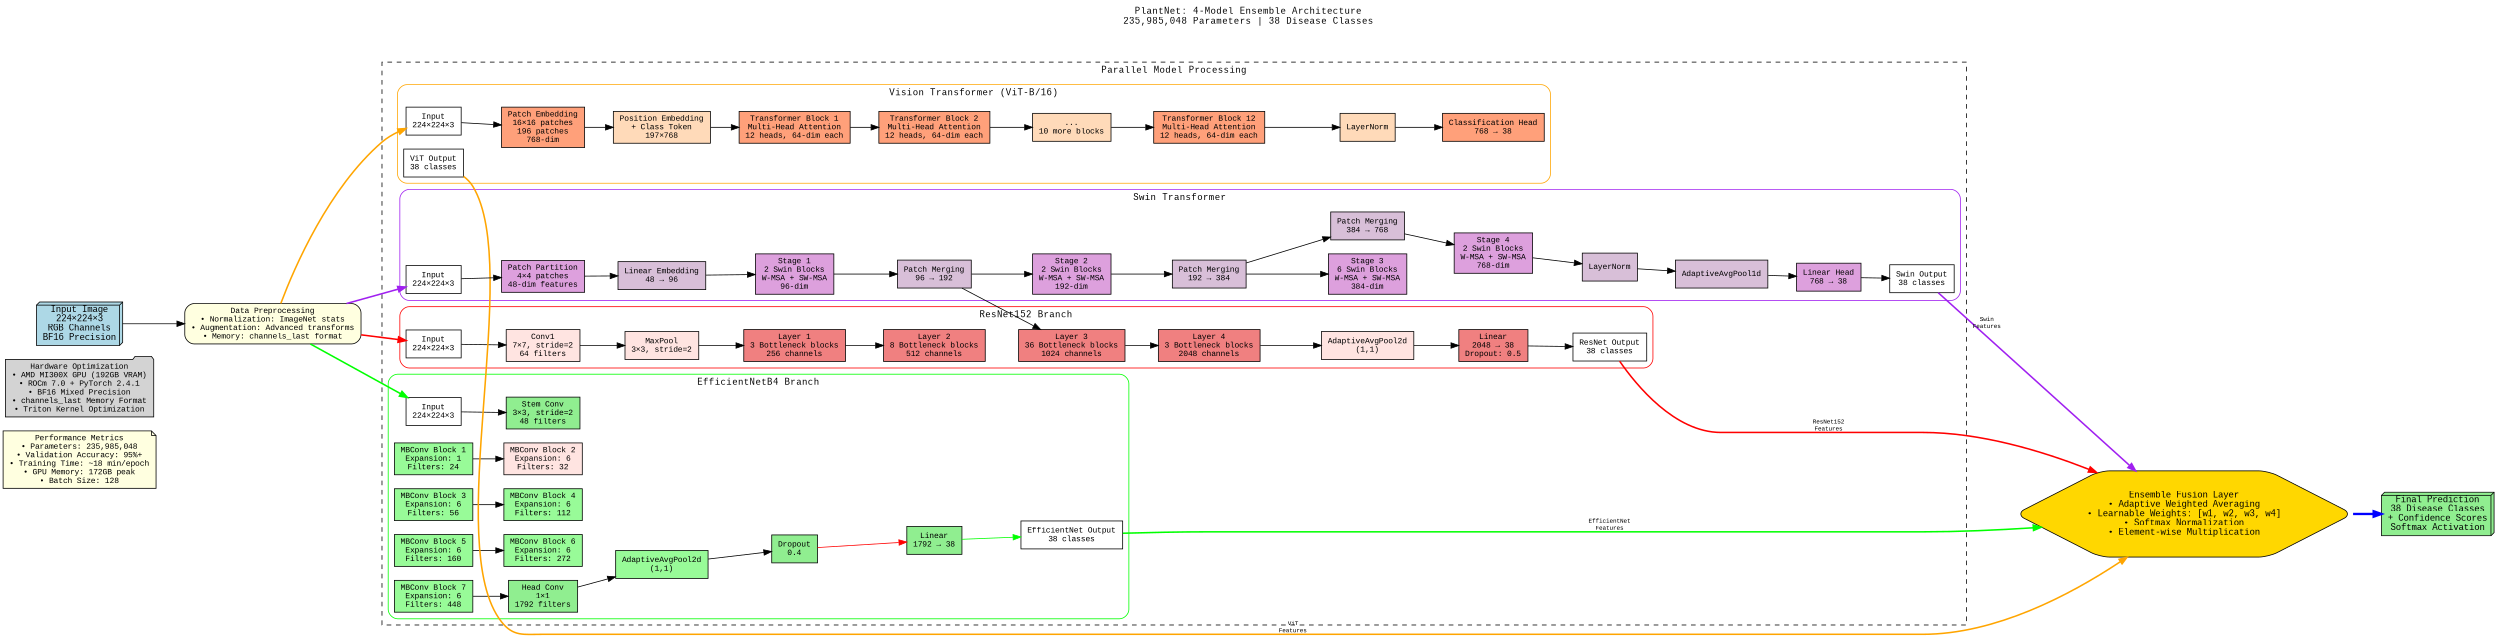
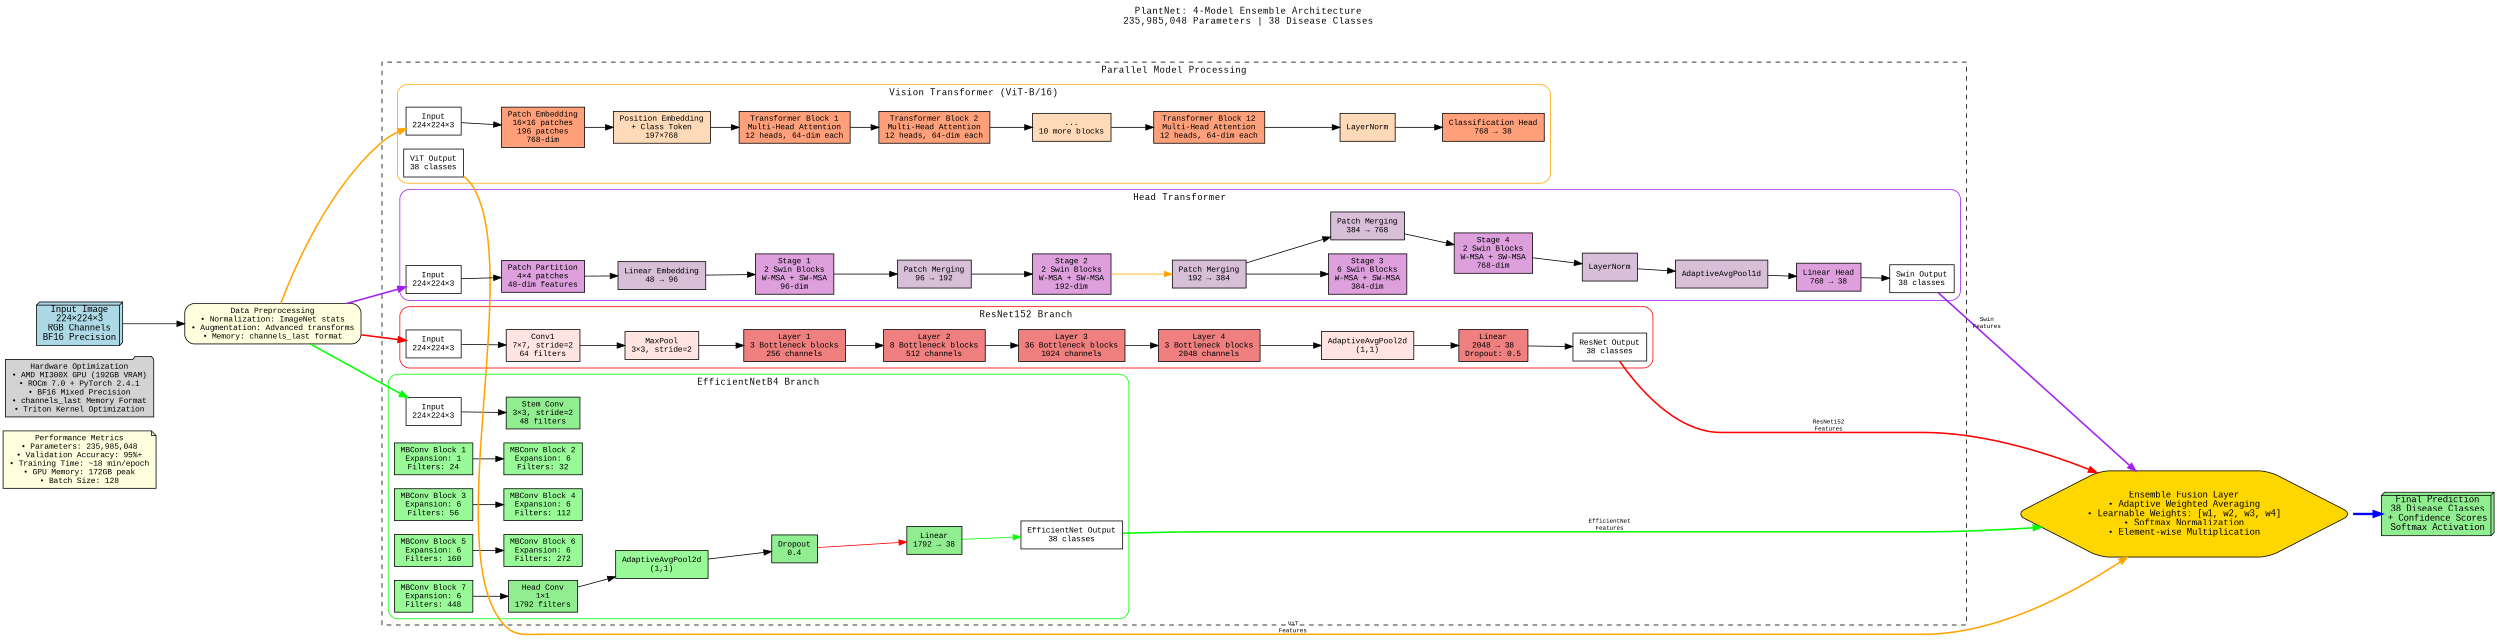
cluster "Swin Transformer": label "Swin Transformer" -> "Head Transformer"
edge "Stage 2 2 Swin Blocks W-MSA + SW-MSA 192-dim" -> "Patch Merging 192 → 384": color black -> orange
edge "Patch Merging 96 → 192" -> "Layer 3 36 Bottleneck blocks 1024 channels": now "Layer 2 8 Bottleneck blocks 512 channels" -> "Layer 3 36 Bottleneck blocks 1024 channels"
node "MBConv Block 2 Expansion: 6 Filters: 32": fillcolor mistyrose -> palegreen
